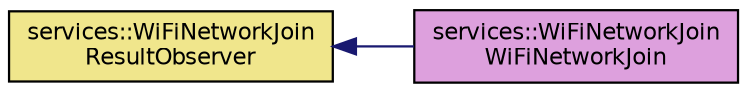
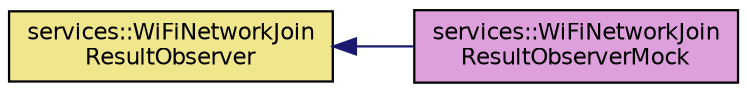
node "services::WiFiNetworkJoin WiFiNetworkJoin": label "services::WiFiNetworkJoin WiFiNetworkJoin" -> "services::WiFiNetworkJoin ResultObserverMock"
